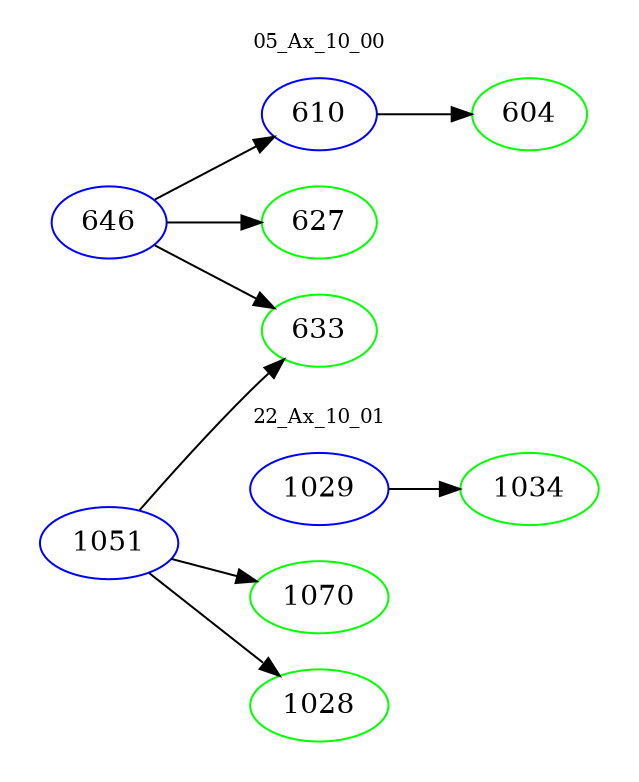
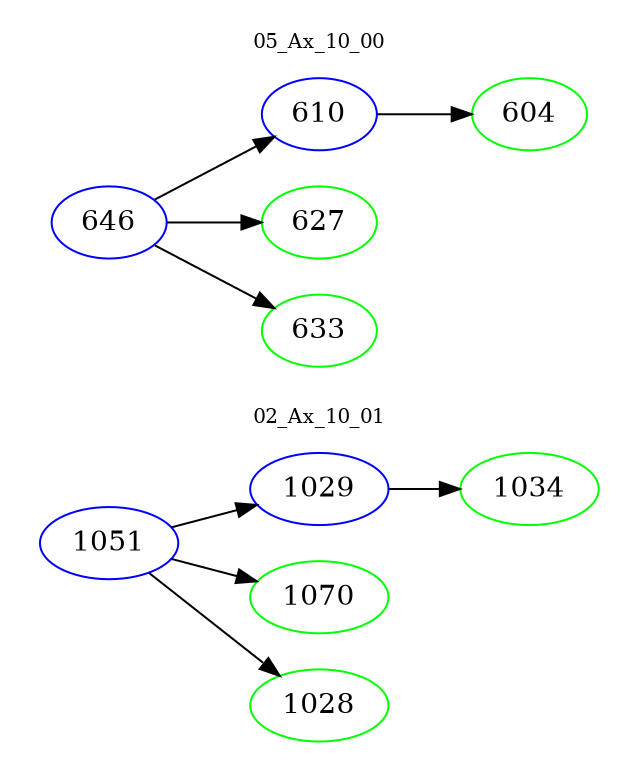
cluster "22_Ax_10_01": label "22_Ax_10_01" -> "02_Ax_10_01"
edge "1051" -> "633": now "1051" -> "1029"
